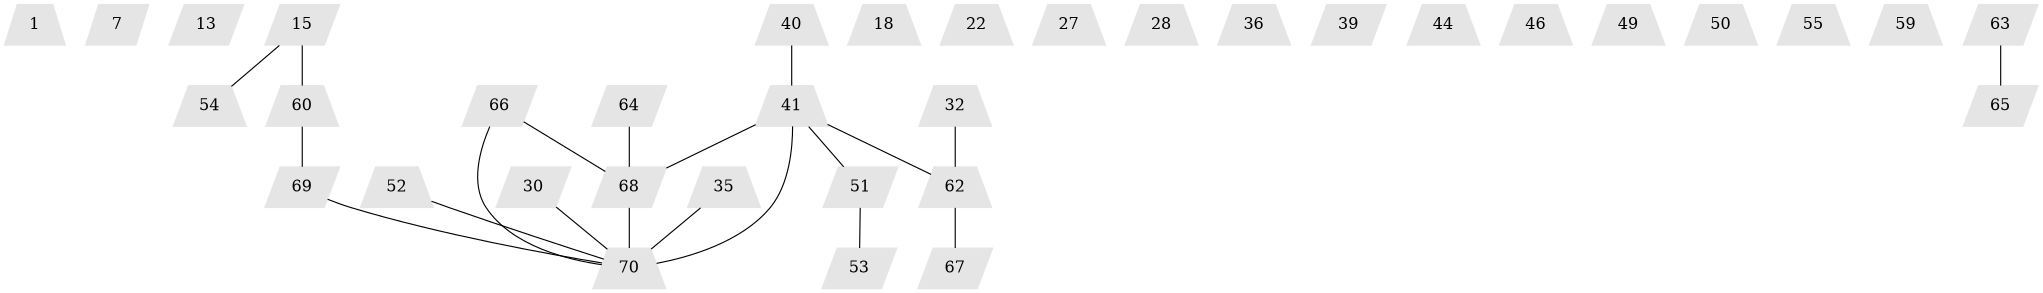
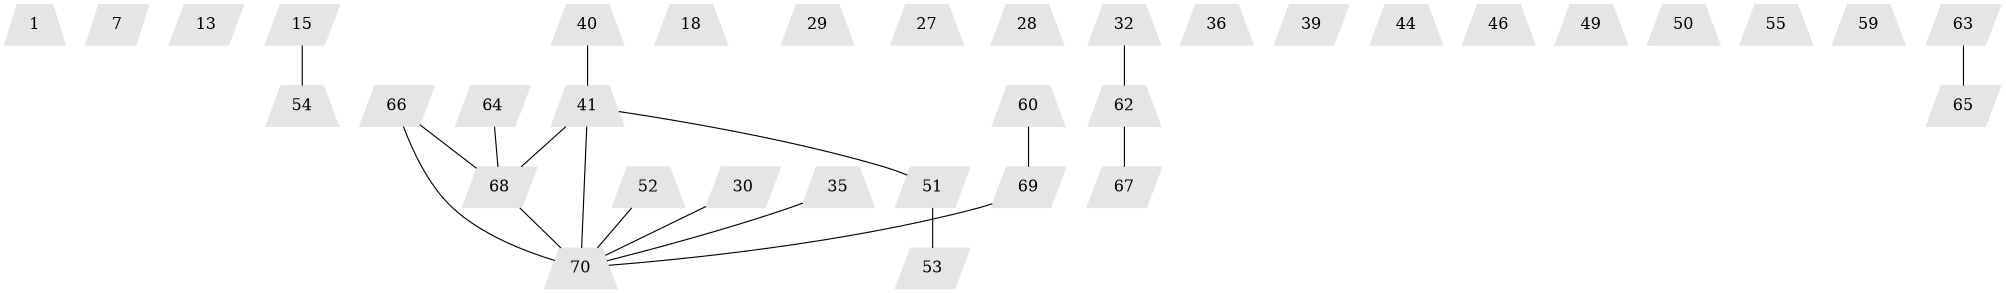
node "22": label "22" -> "29"
edge "15" -- "60": removed
edge "41" -- "62": removed
